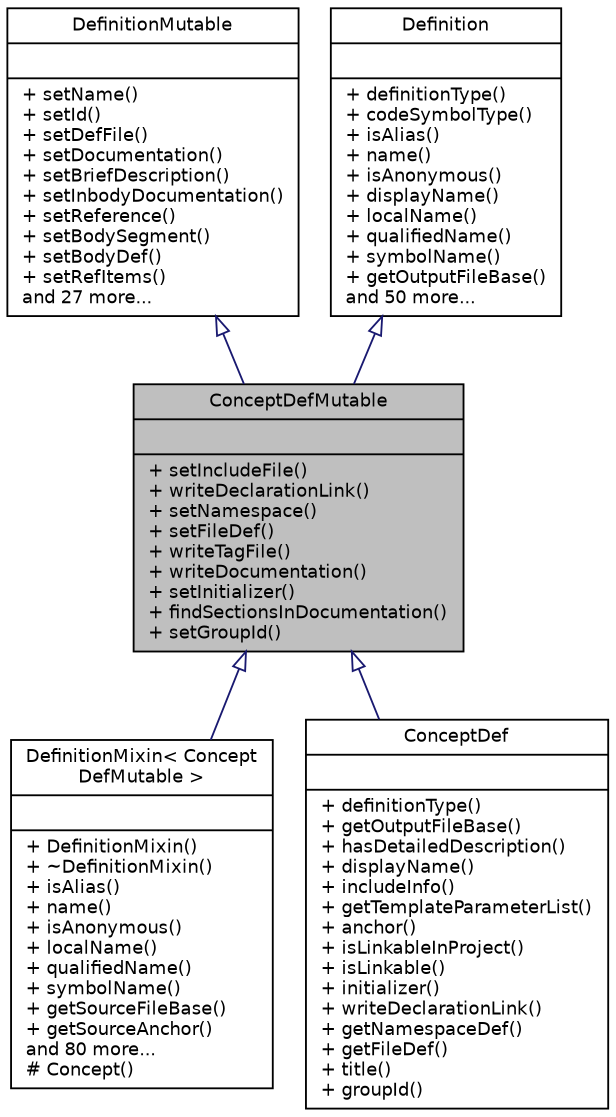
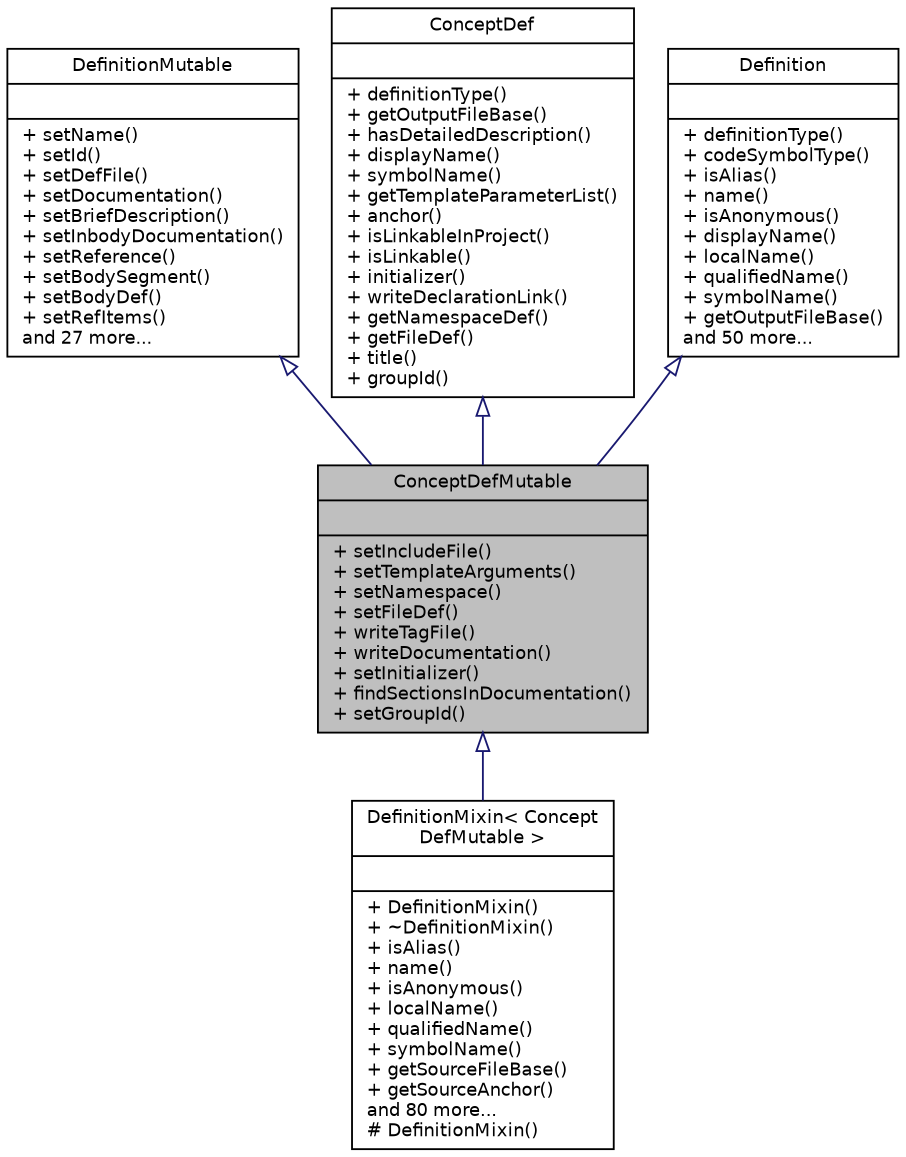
node "ConceptDefMutable": text "+ writeDeclarationLink()" -> "+ setTemplateArguments()"
edge "ConceptDef" -> "ConceptDefMutable": reversed
node "ConceptDef": text "+ includeInfo()" -> "+ symbolName()"
node "DefinitionMixin< Concept": text "# Concept()" -> "# DefinitionMixin()"
